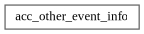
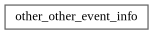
node "acc_other_event_info": label "acc_other_event_info" -> "other_other_event_info"
